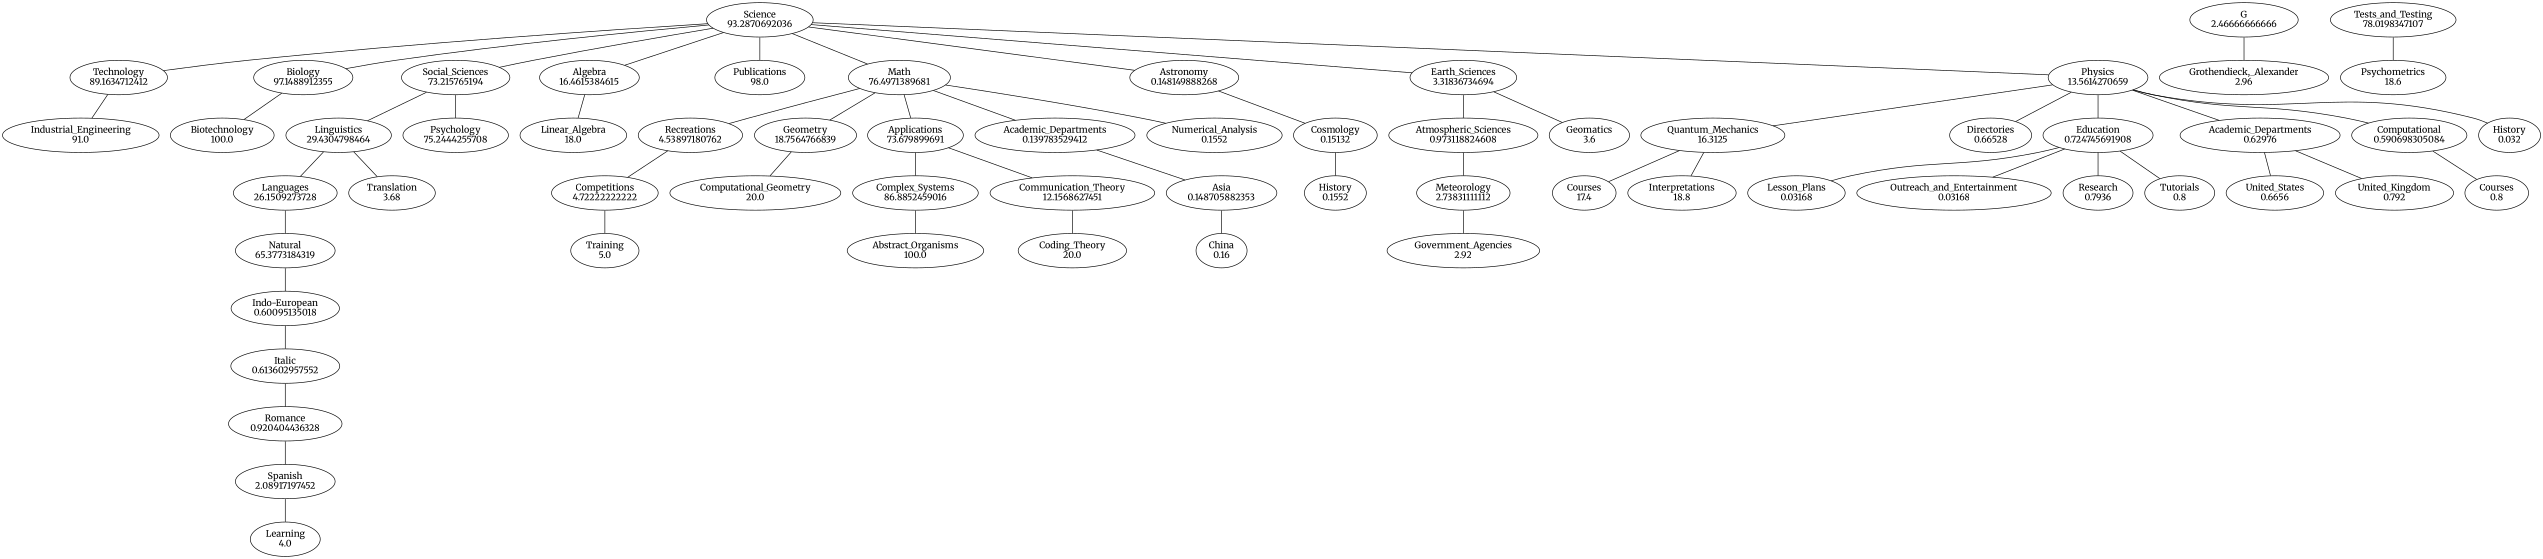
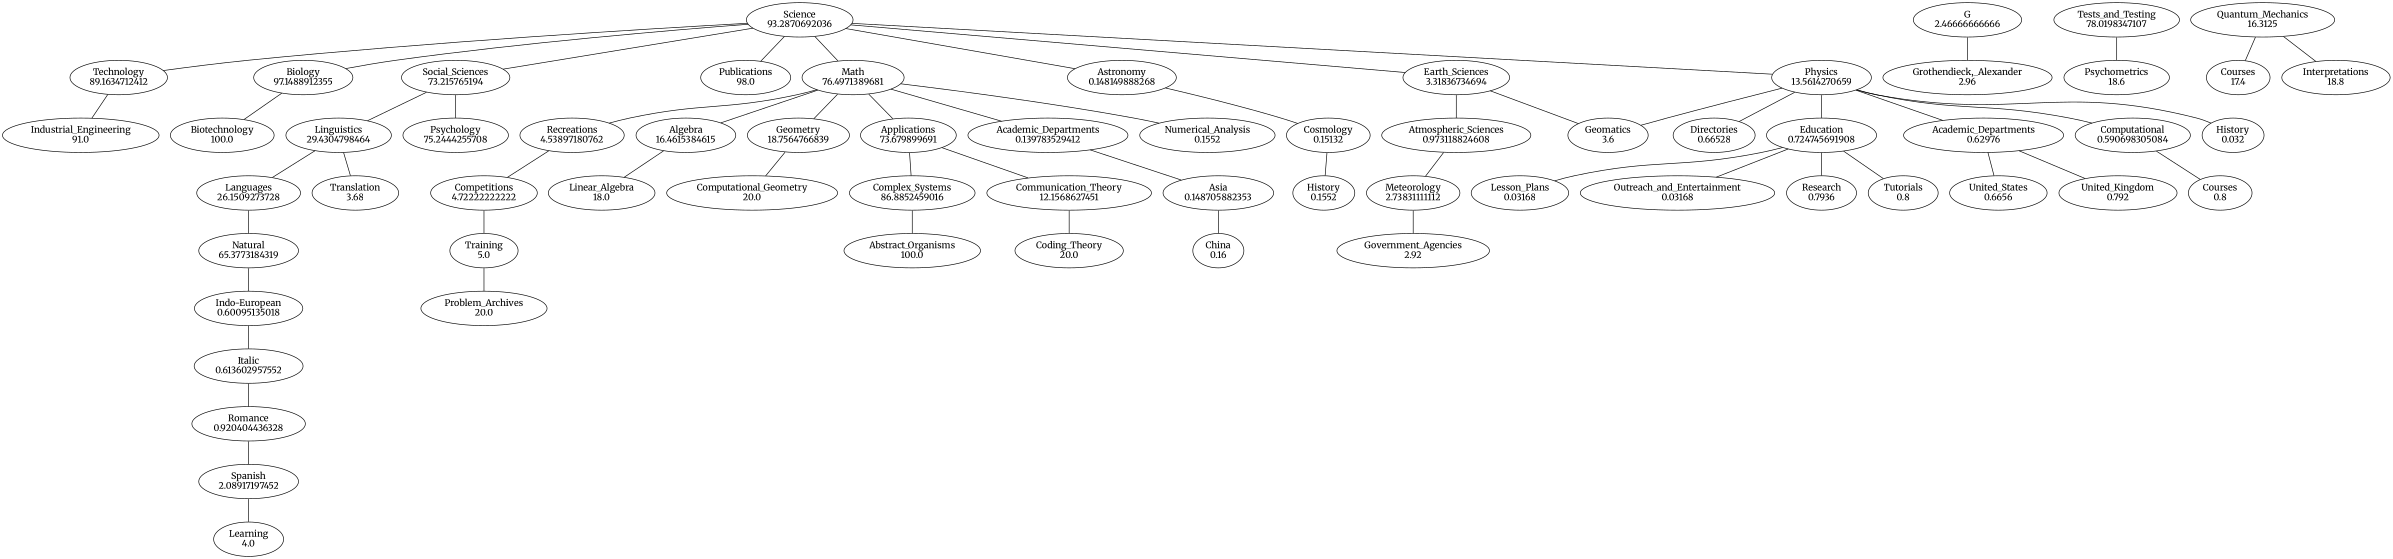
edge "Science 93.2870692036" -- "Algebra 16.4615384615": now "Math 76.4971389681" -- "Algebra 16.4615384615"
edge "Physics 13.5614270659" -- "Quantum_Mechanics 16.3125": now "Physics 13.5614270659" -- "Geomatics 3.6"
node "Problem_Archives 20.0": added
